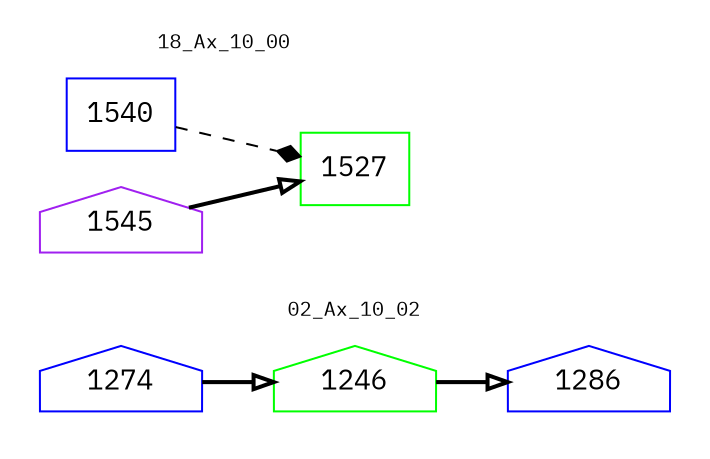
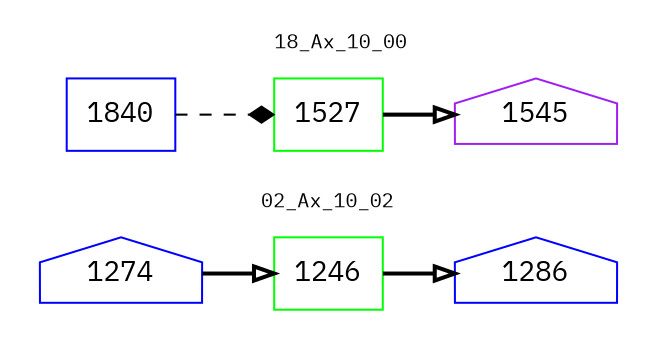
node "1540": label "1540" -> "1840"
edge "1545" -> "1527": reversed
node "1246": shape house -> box
